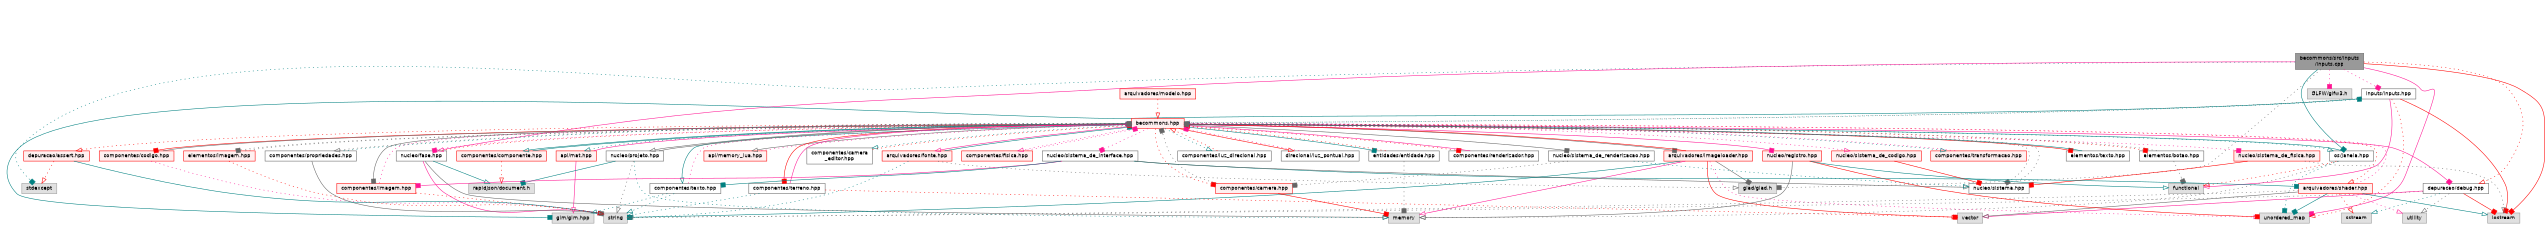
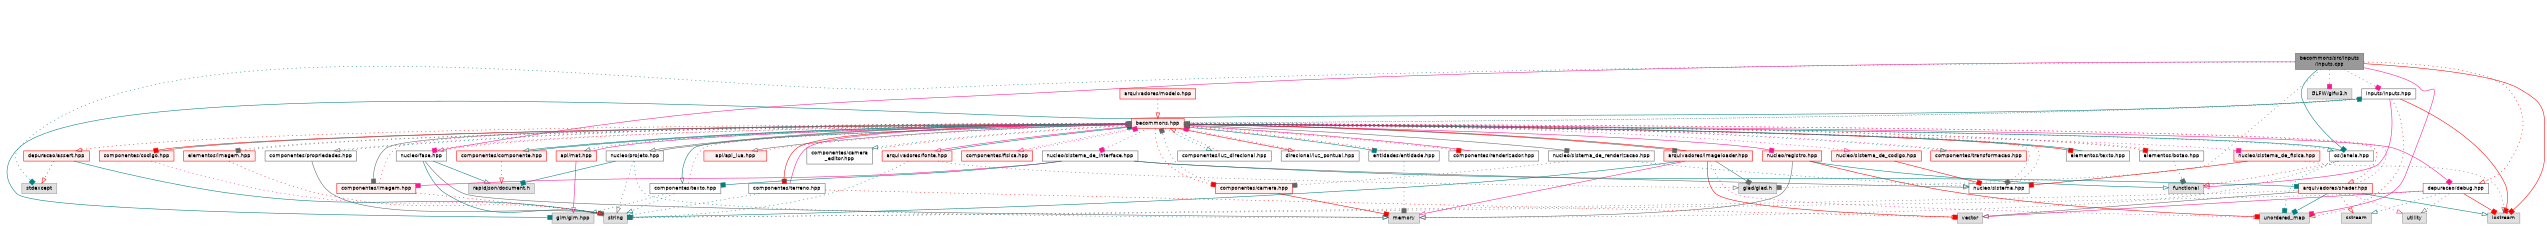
node "api/memory_lua.hpp": label "api/memory_lua.hpp" -> "api/api_lua.hpp"
edge "nucleo/fase.hpp" -> "string": color deeppink -> teal
